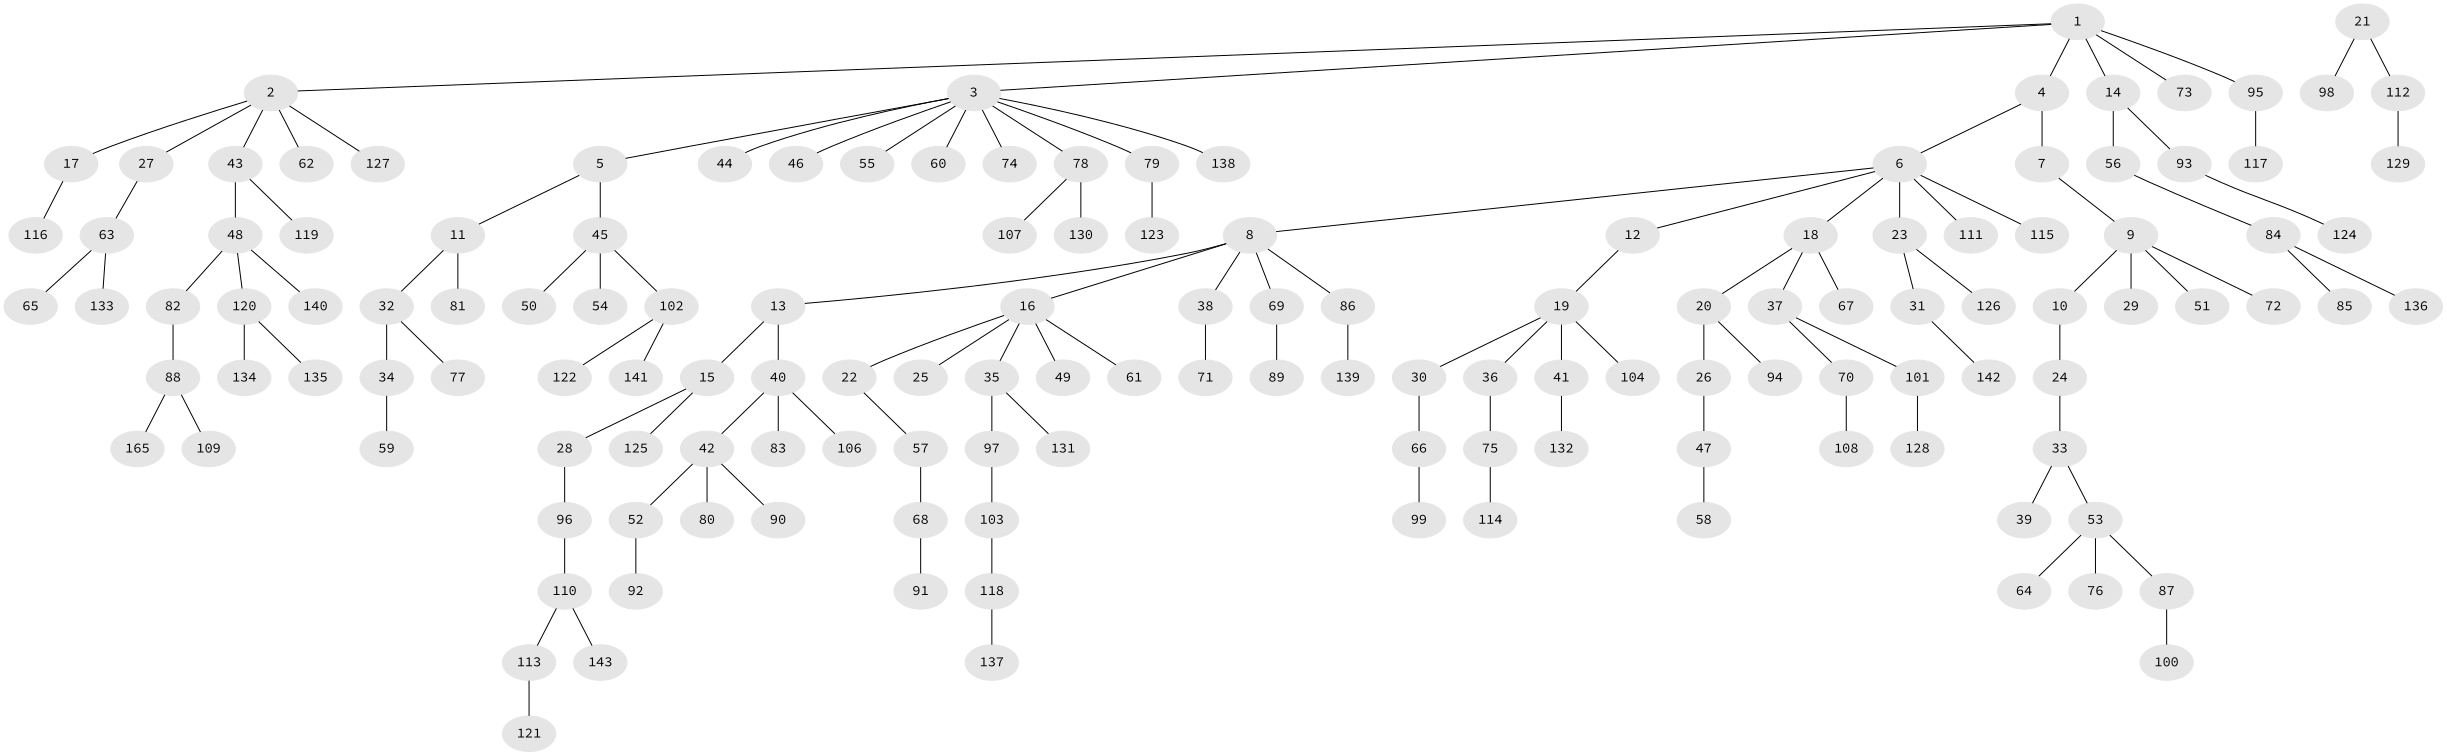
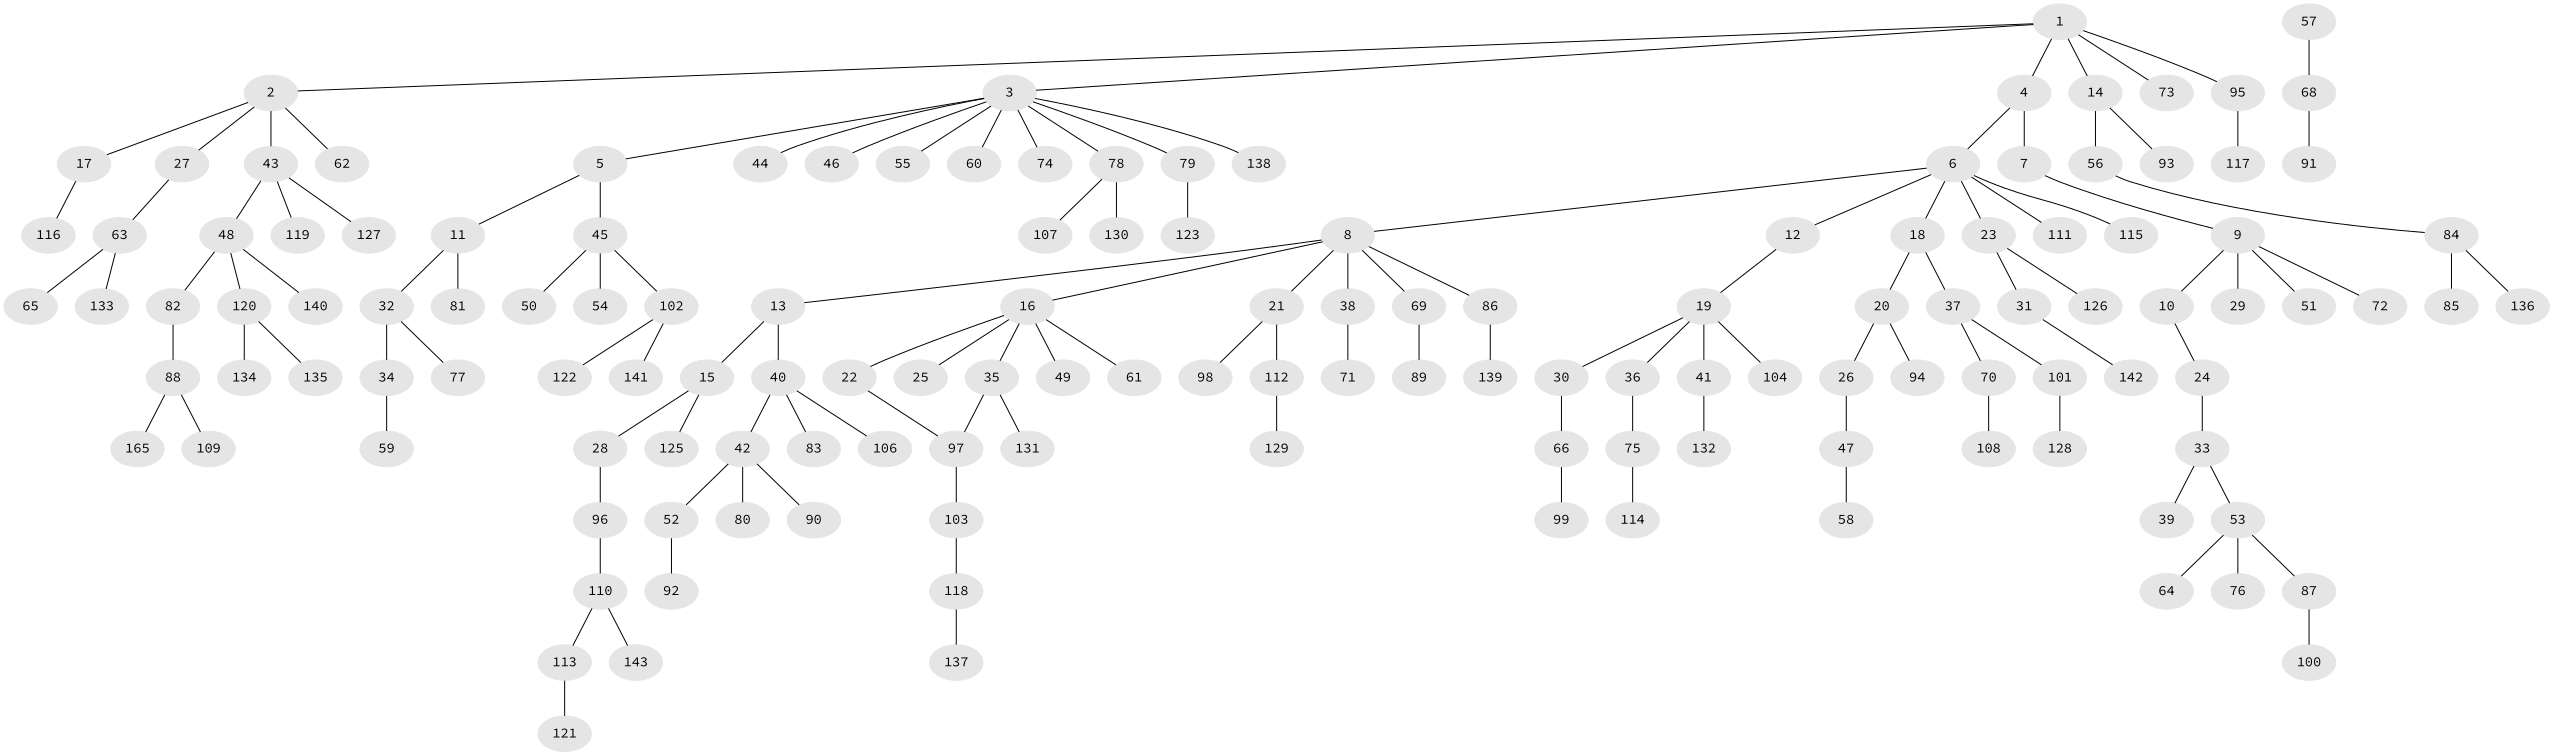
edge "2" -- "127": now "43" -- "127"
node "124": removed
edge "8" -- "21": added
node "67": removed
edge "22" -- "57": now "22" -- "97"
